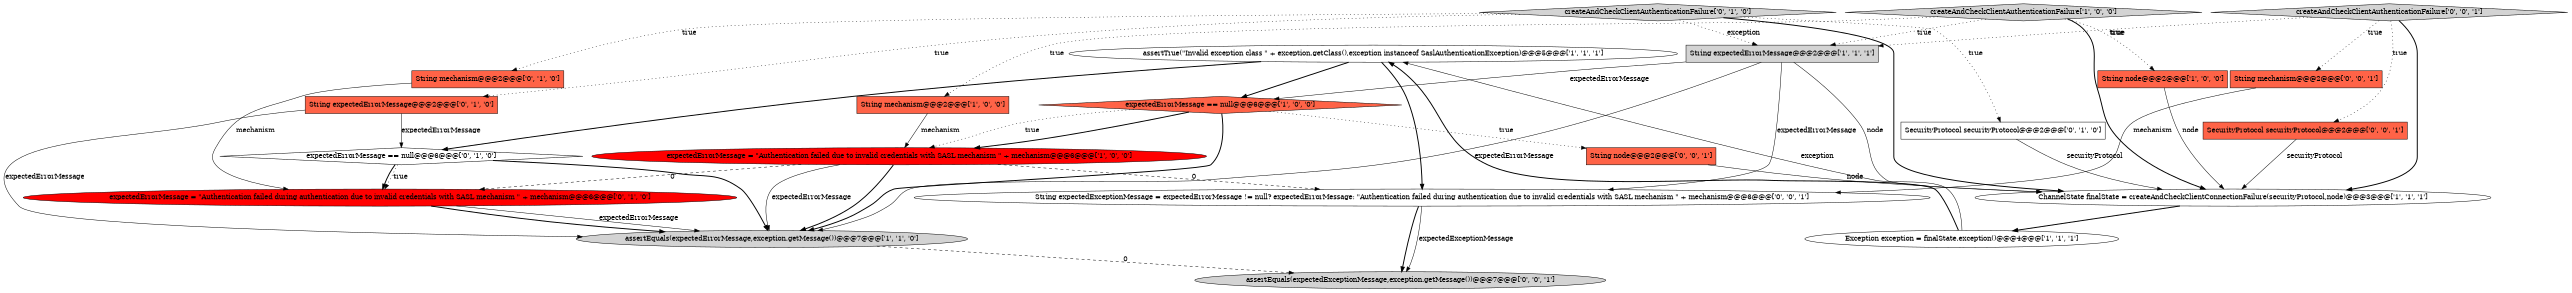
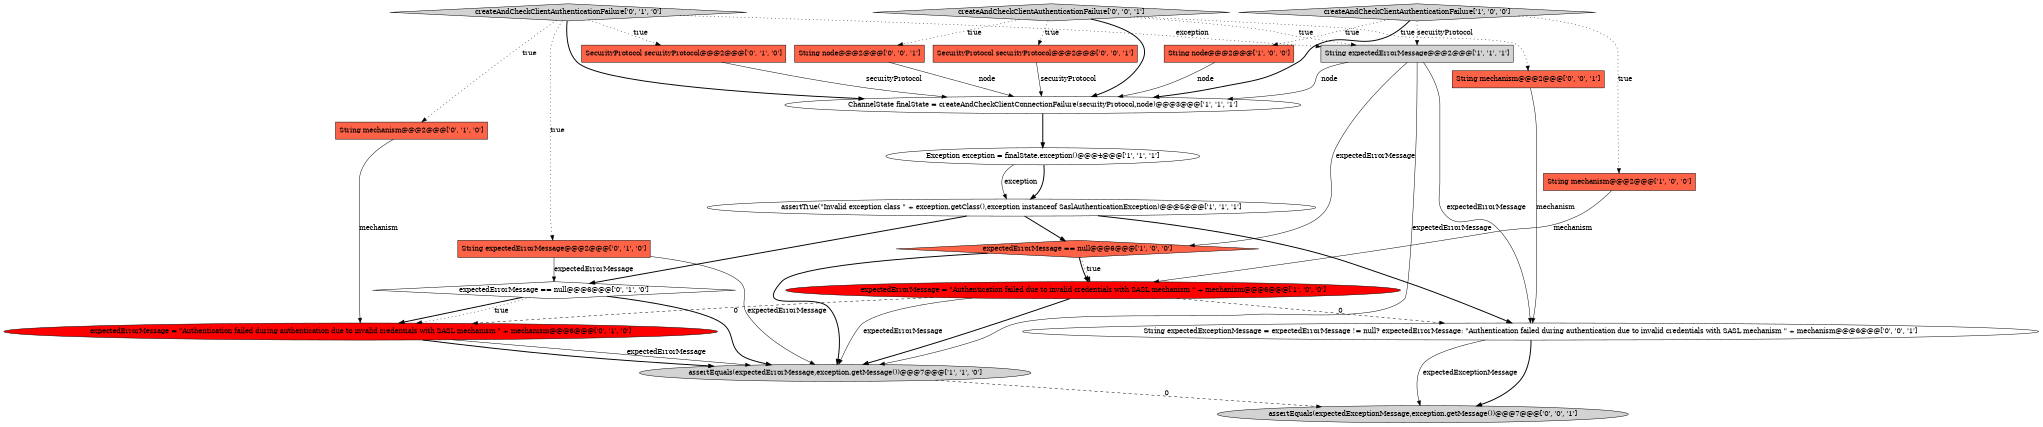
edge "createAndCheckClientAuthenticationFailure['1', '0', '0']" -> "String expectedErrorMessage@@@2@@@['1', '1', '1']": label "true" -> "securityProtocol"
edge "expectedErrorMessage == null@@@6@@@['1', '0', '0']" -> "String node@@@2@@@['0', '0', '1']": now "createAndCheckClientAuthenticationFailure['0', '0', '1']" -> "String node@@@2@@@['0', '0', '1']"
node "SecurityProtocol securityProtocol@@@2@@@['0', '1', '0']": fillcolor white -> tomato
